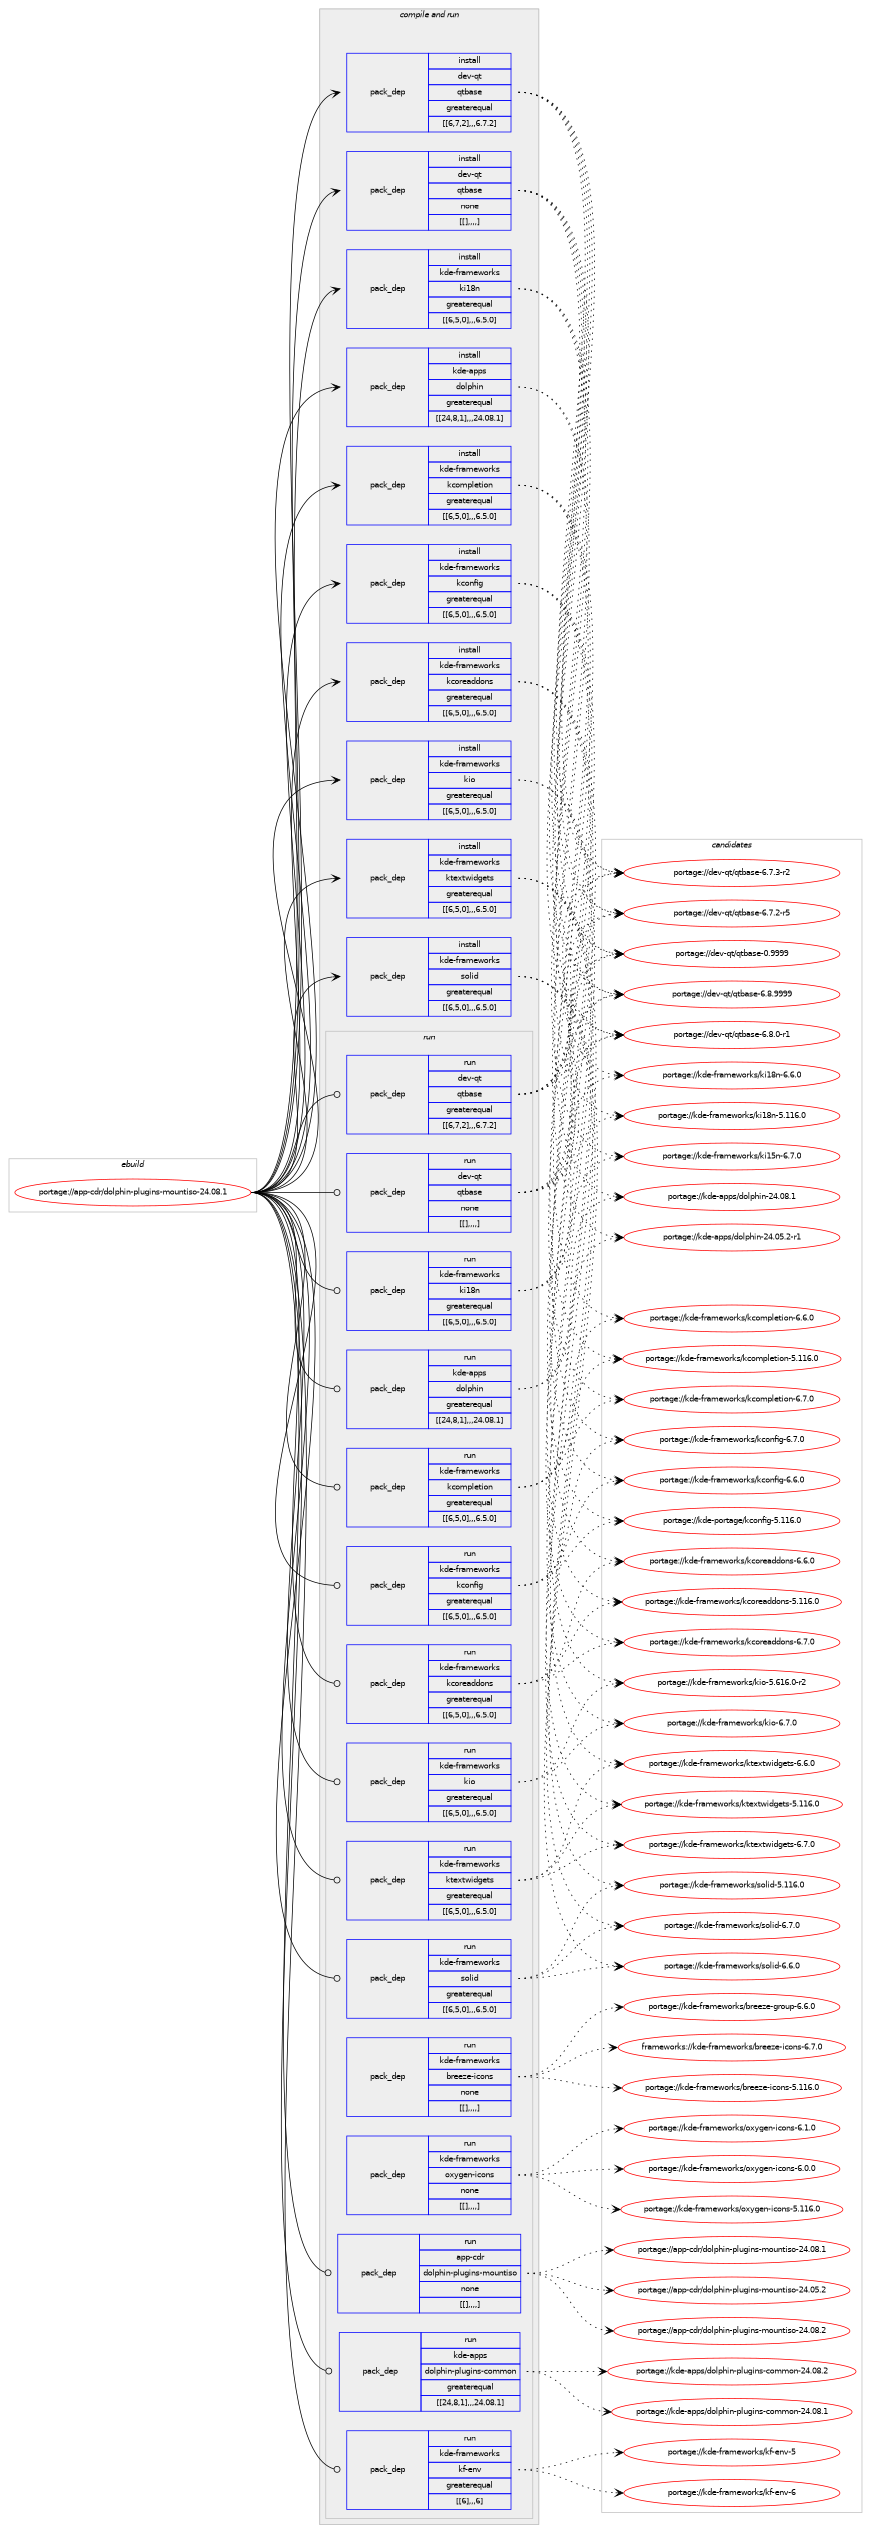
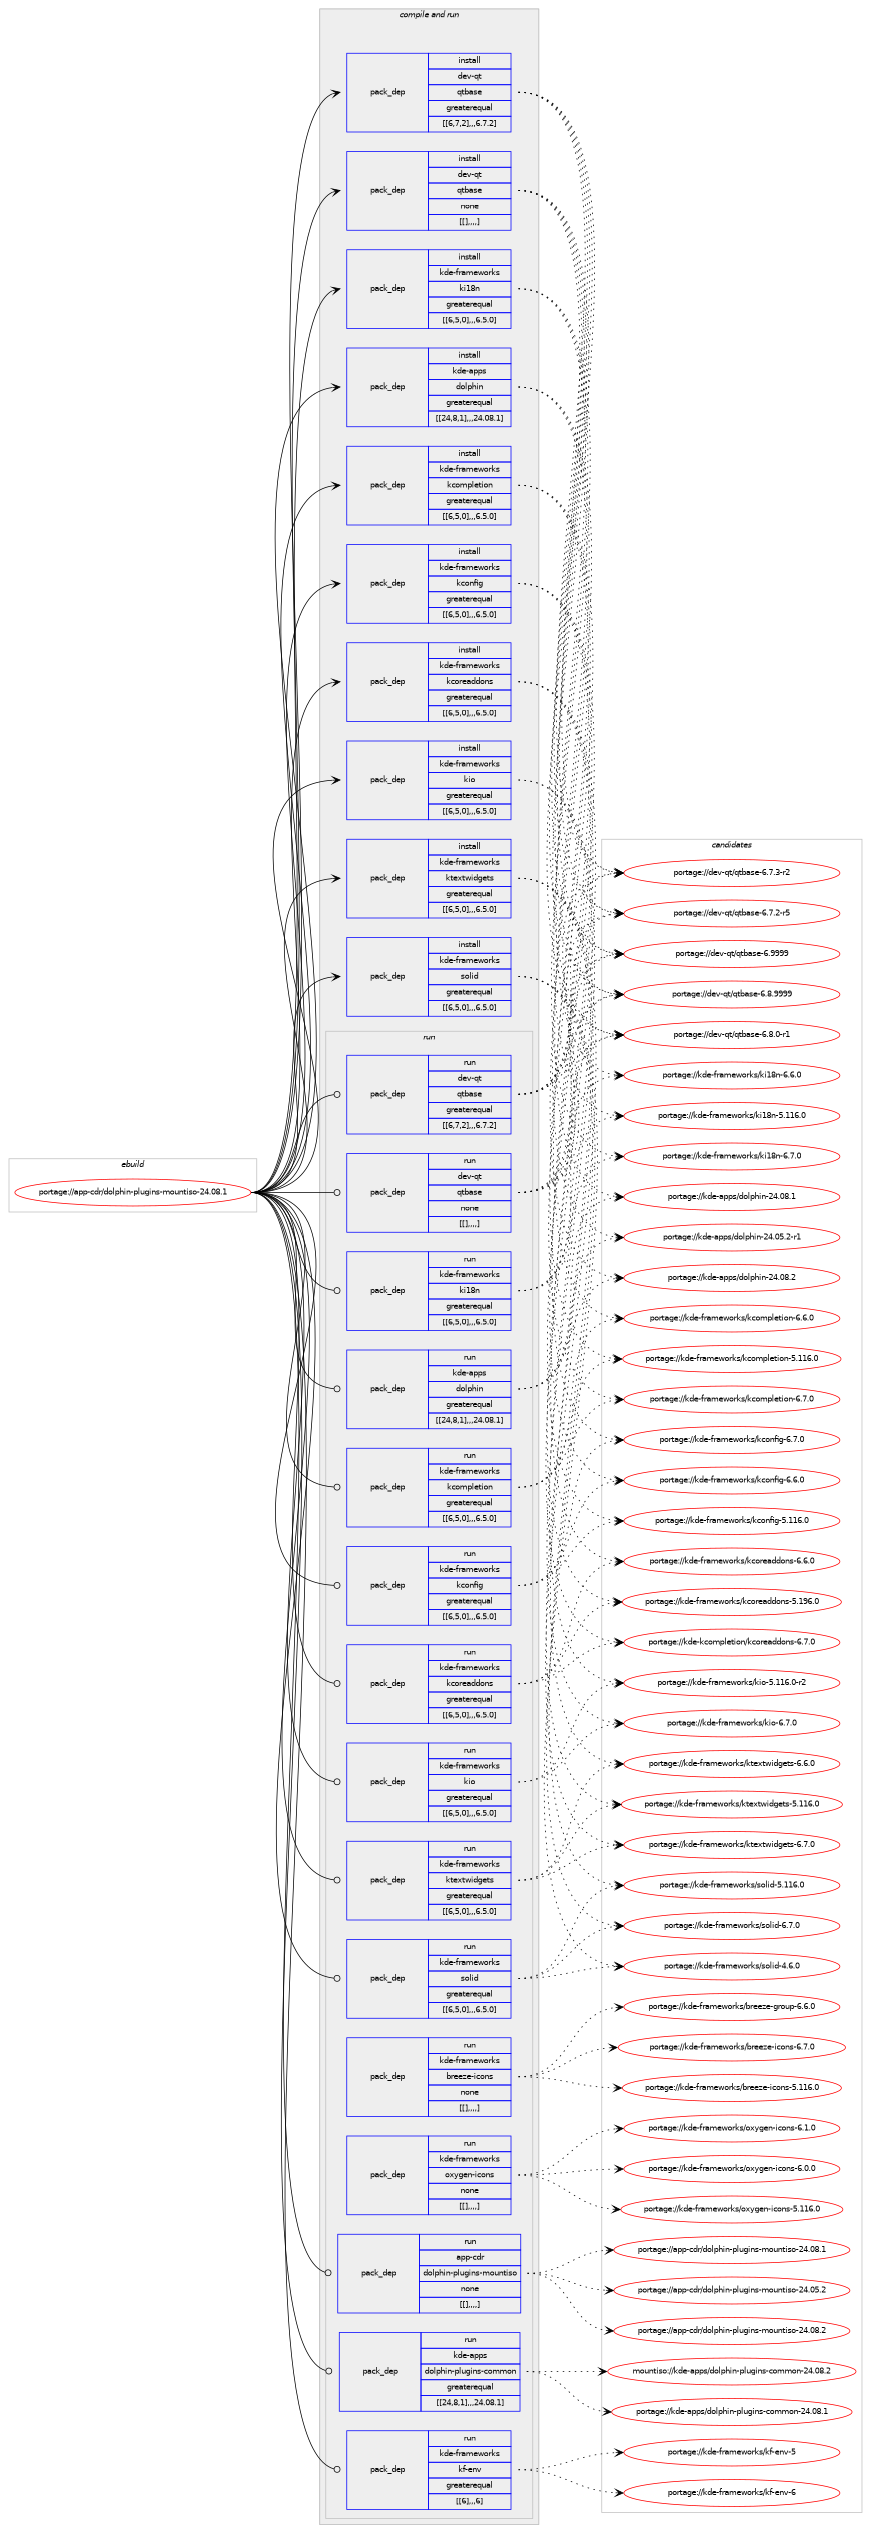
node "portage://dev-qt/qtbase-0.9999": label "portage://dev-qt/qtbase-0.9999" -> "portage://dev-qt/qtbase-6.9999"
node "portage://kde-frameworks/ki15n-6.7.0": label "portage://kde-frameworks/ki15n-6.7.0" -> "portage://kde-frameworks/ki18n-6.7.0"
node "portage://kde-apps/dolphin-24.08.2": added
node "portage://kde-portage/kconfig-5.116.0": label "portage://kde-portage/kconfig-5.116.0" -> "portage://kde-frameworks/kconfig-5.116.0"
node "portage://kde-frameworks/kcoreaddons-5.116.0": label "portage://kde-frameworks/kcoreaddons-5.116.0" -> "portage://kde-frameworks/kcoreaddons-5.196.0"
node "portage://kde-frameworks/kcoreaddons-6.7.0": label "portage://kde-frameworks/kcoreaddons-6.7.0" -> "portage://kde-kcompletion/kcoreaddons-6.7.0"
node "portage://kde-frameworks/kio-5.616.0-r2": label "portage://kde-frameworks/kio-5.616.0-r2" -> "portage://kde-frameworks/kio-5.116.0-r2"
node "portage://kde-frameworks/solid-6.6.0": label "portage://kde-frameworks/solid-6.6.0" -> "portage://kde-frameworks/solid-4.6.0"
node "frameworks://kde-frameworks/breeze-icons-6.7.0": label "frameworks://kde-frameworks/breeze-icons-6.7.0" -> "portage://kde-frameworks/breeze-icons-6.7.0"
node "portage://kde-apps/dolphin-plugins-common-24.08.2": label "portage://kde-apps/dolphin-plugins-common-24.08.2" -> "mountiso://kde-apps/dolphin-plugins-common-24.08.2"
